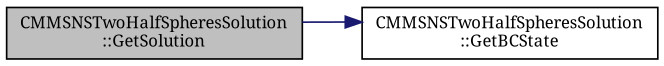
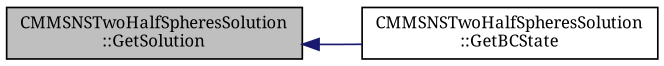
edge "CMMSNSTwoHalfSpheresSolution ::GetSolution" -> "CMMSNSTwoHalfSpheresSolution ::GetBCState": reversed
